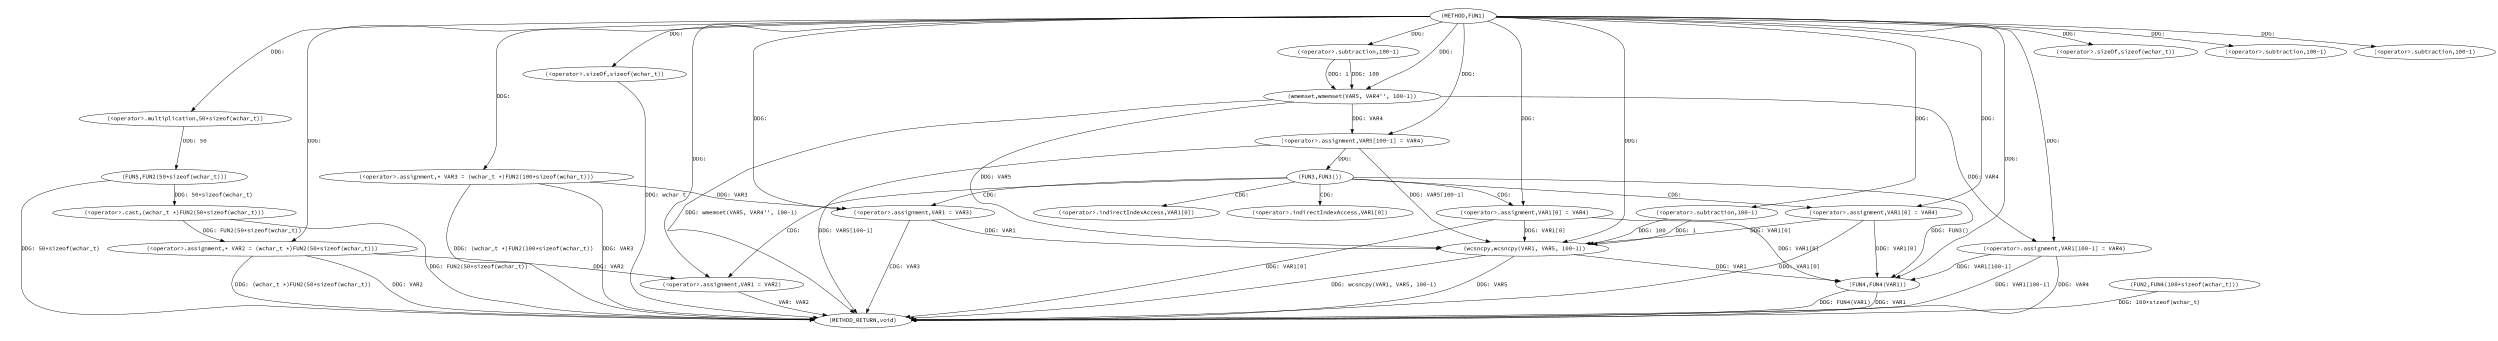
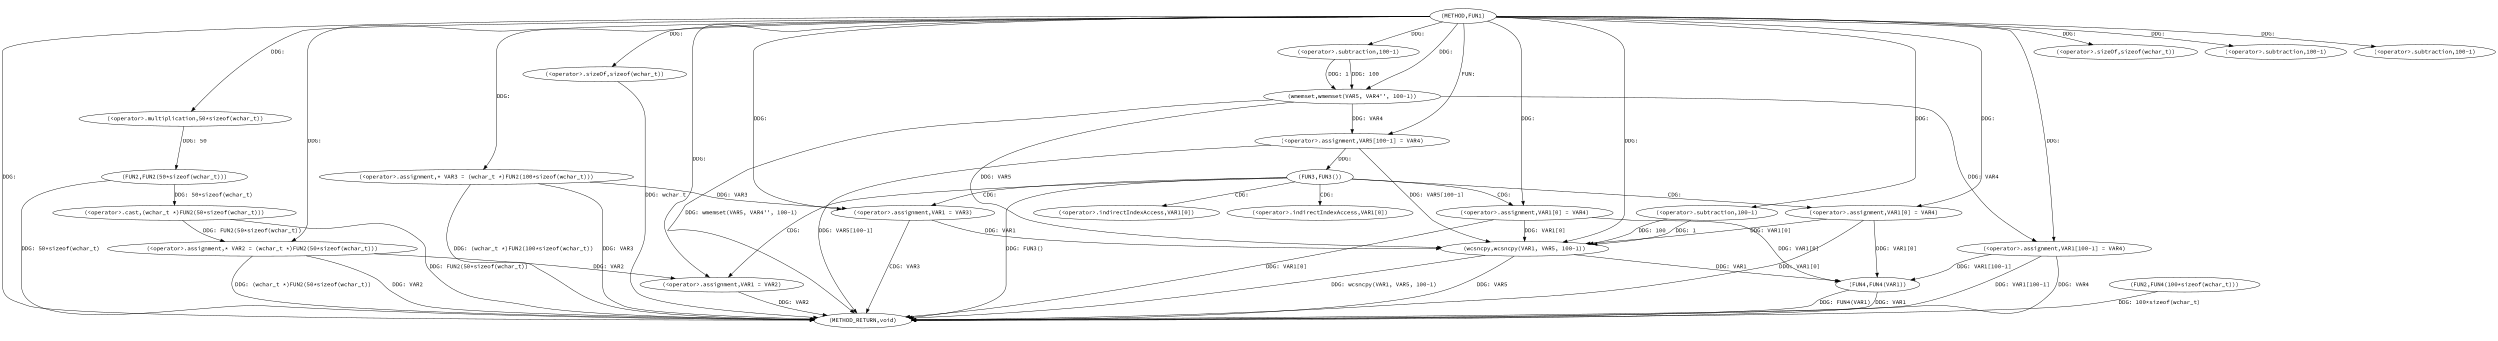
edge "(METHOD,FUN1)" -> "(FUN4,FUN4(VAR1))": now "(METHOD,FUN1)" -> "(METHOD_RETURN,void)"
edge "(METHOD,FUN1)" -> "(<operator>.assignment,VAR5[100-1] = VAR4)": label "DDG: " -> "FUN: "
node "(FUN5,FUN2(50*sizeof(wchar_t)))": label "(FUN5,FUN2(50*sizeof(wchar_t)))" -> "(FUN2,FUN2(50*sizeof(wchar_t)))"
edge "(FUN3,FUN3())" -> "(FUN4,FUN4(VAR1))": now "(FUN3,FUN3())" -> "(METHOD_RETURN,void)"
edge "(<operator>.assignment,VAR1 = VAR2)" -> "(METHOD_RETURN,void)": label "VAR: VAR2" -> "DDG: VAR2"
